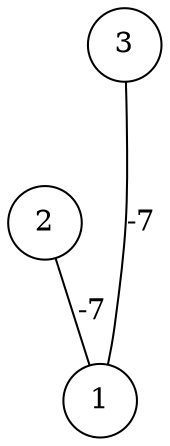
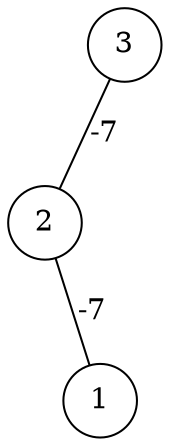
edge "3" -- "1": now "3" -- "2"
